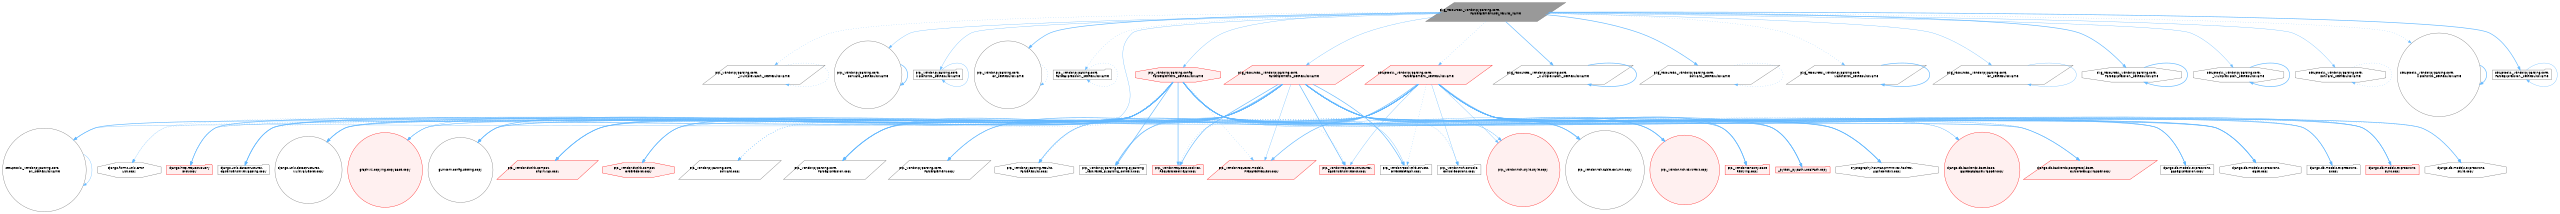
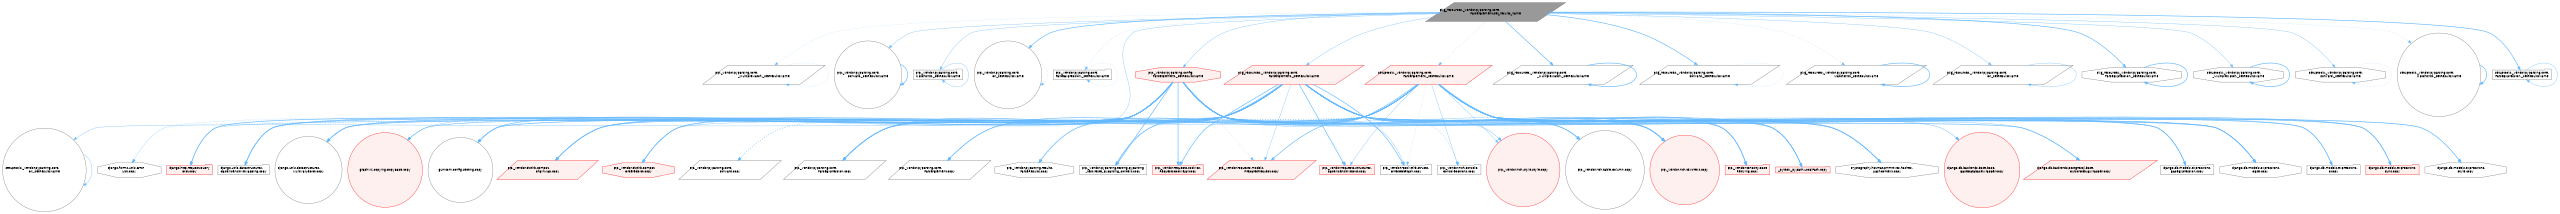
edge "pip._vendor.pyparsing.config. ParserElement._setResultsName" -> "setuptools._vendor.pyparsing.core. Or._setResultsName": now "pip._vendor.pyparsing.config. ParserElement._setResultsName" -> "pip._vendor.rich.text.Text.copy"
